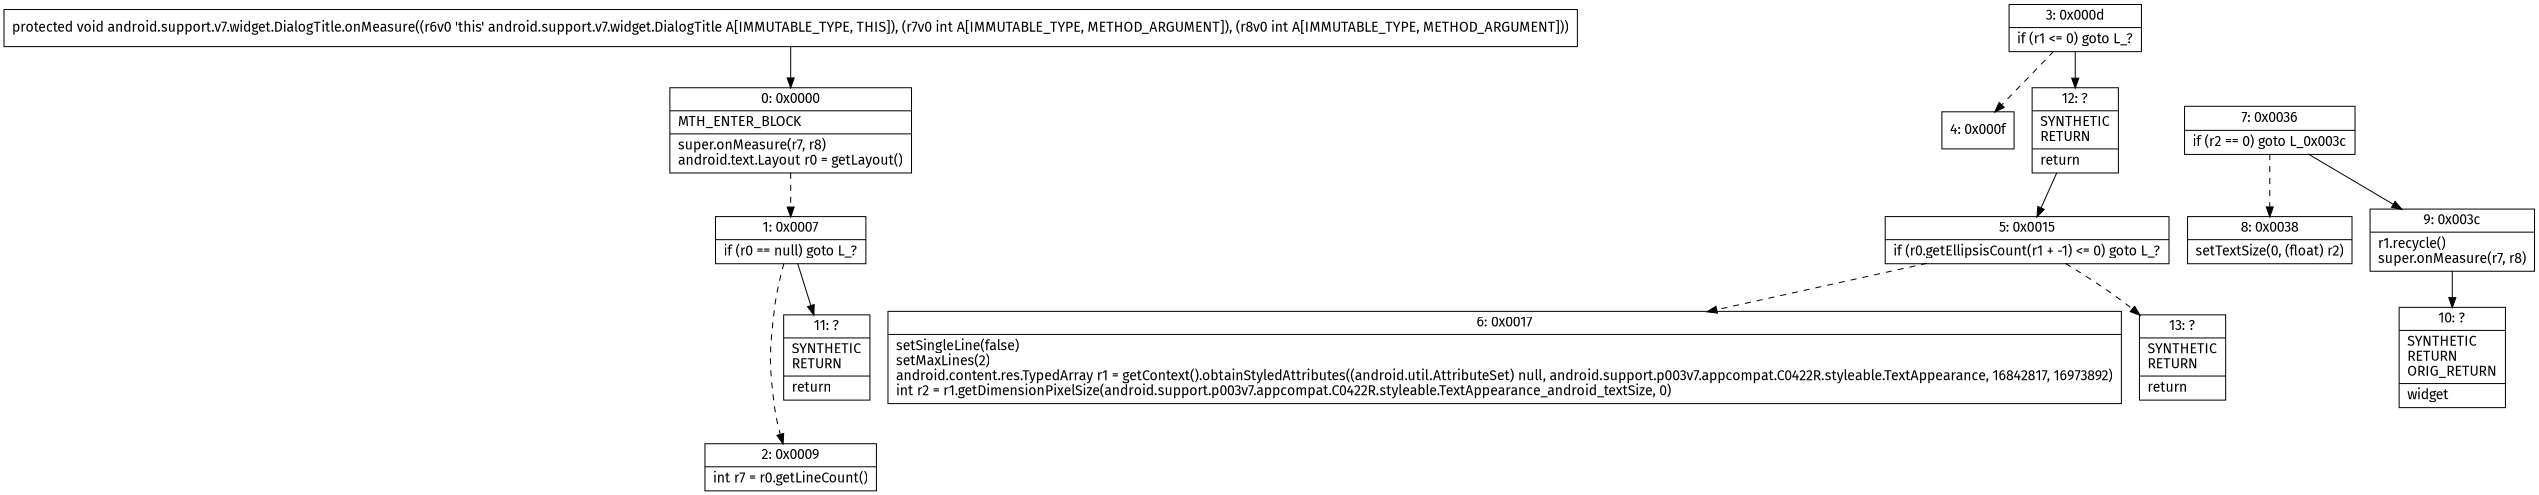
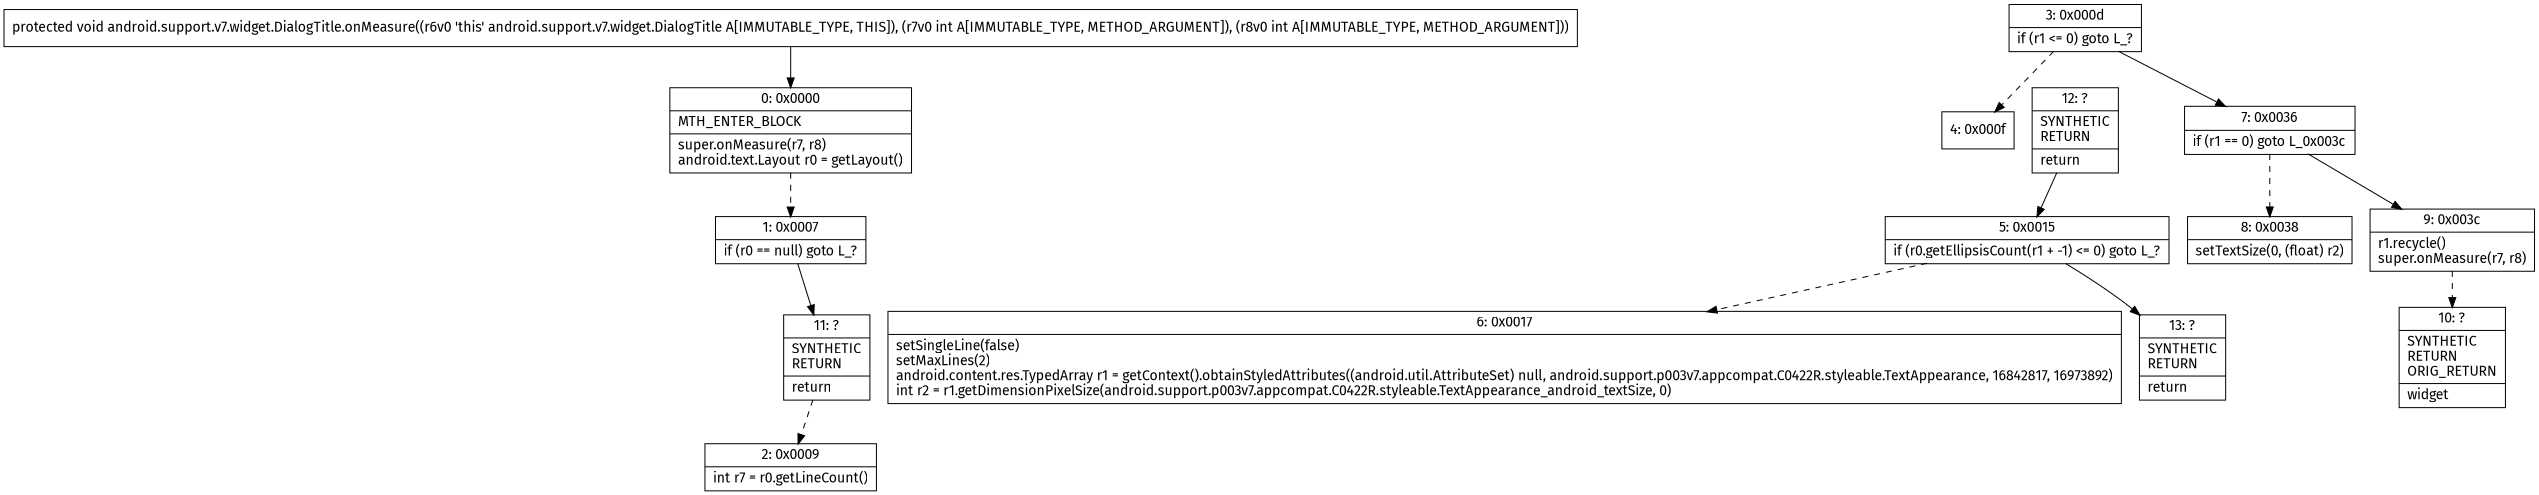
edge "3: 0x000d" -> "12: ?": now "3: 0x000d" -> "7: 0x0036"
node "7: 0x0036": text "if (r2 == 0) goto L_0x003c" -> "if (r1 == 0) goto L_0x003c"
edge "9: 0x003c" -> "10: ?": style solid -> dashed
edge "5: 0x0015" -> "13: ?": style dashed -> solid
edge "1: 0x0007" -> "2: 0x0009": now "11: ?" -> "2: 0x0009"
